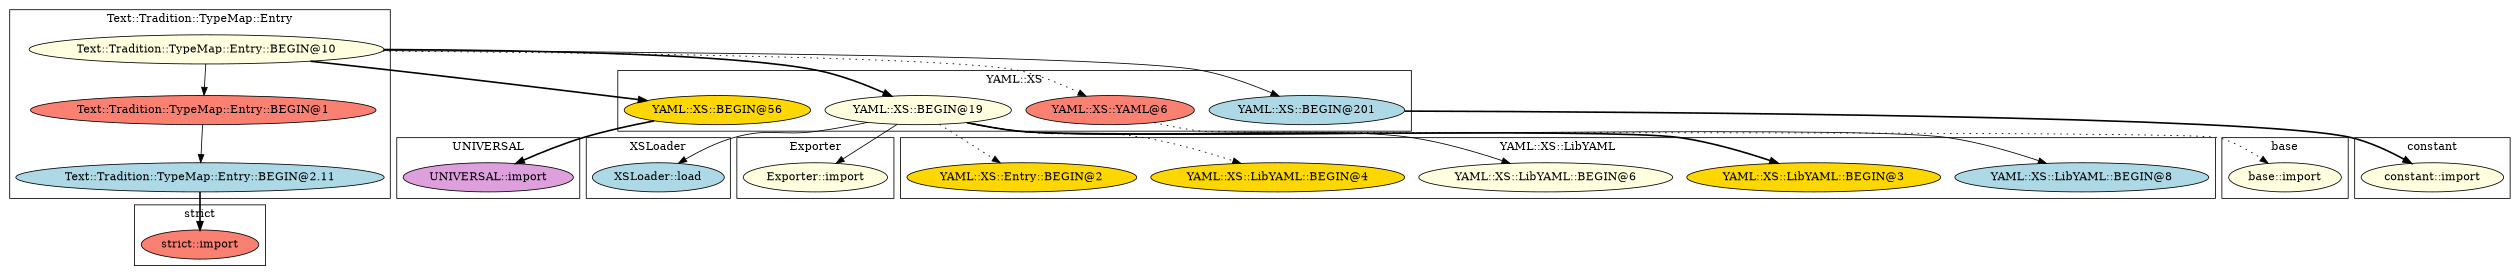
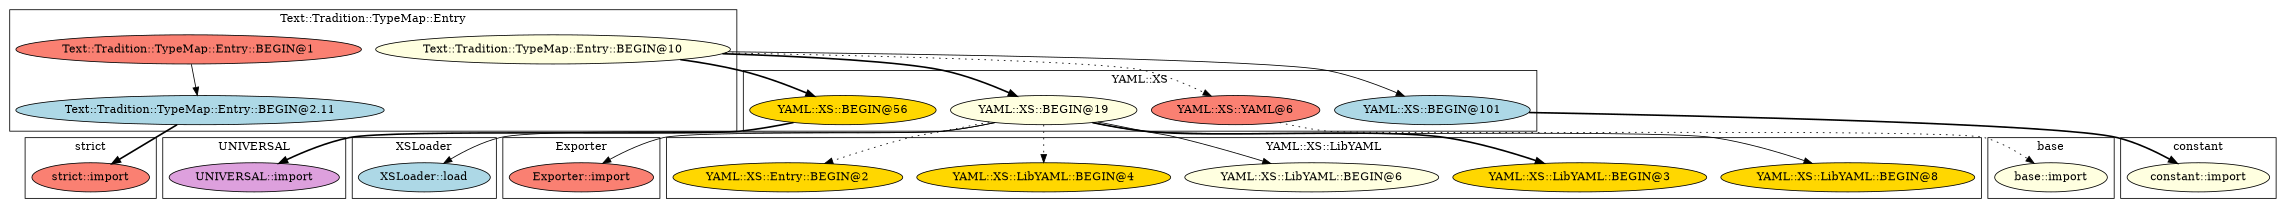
edge "Text::Tradition::TypeMap::Entry::BEGIN@10" -> "Text::Tradition::TypeMap::Entry::BEGIN@1": removed
node "YAML::XS::BEGIN@201": label "YAML::XS::BEGIN@201" -> "YAML::XS::BEGIN@101"
node "Exporter::import": fillcolor lightyellow -> salmon
node "YAML::XS::LibYAML::BEGIN@8": fillcolor lightblue -> gold
